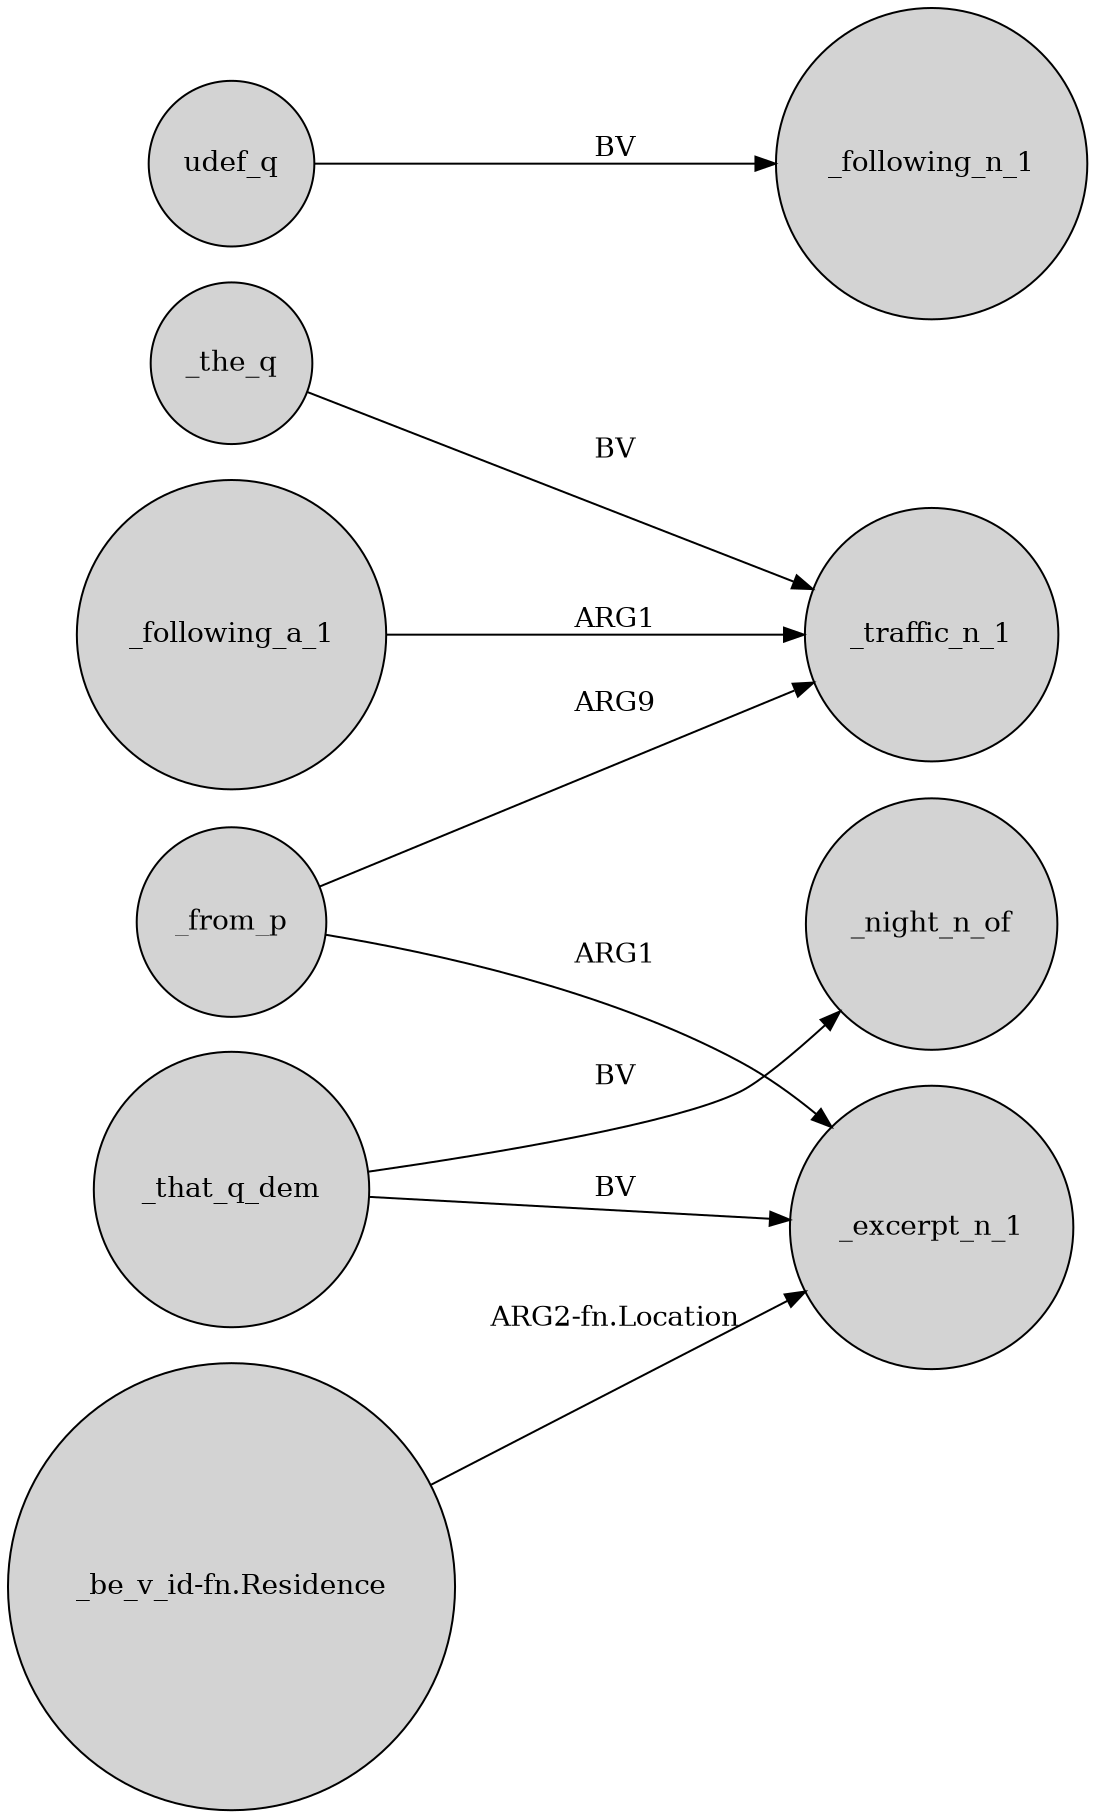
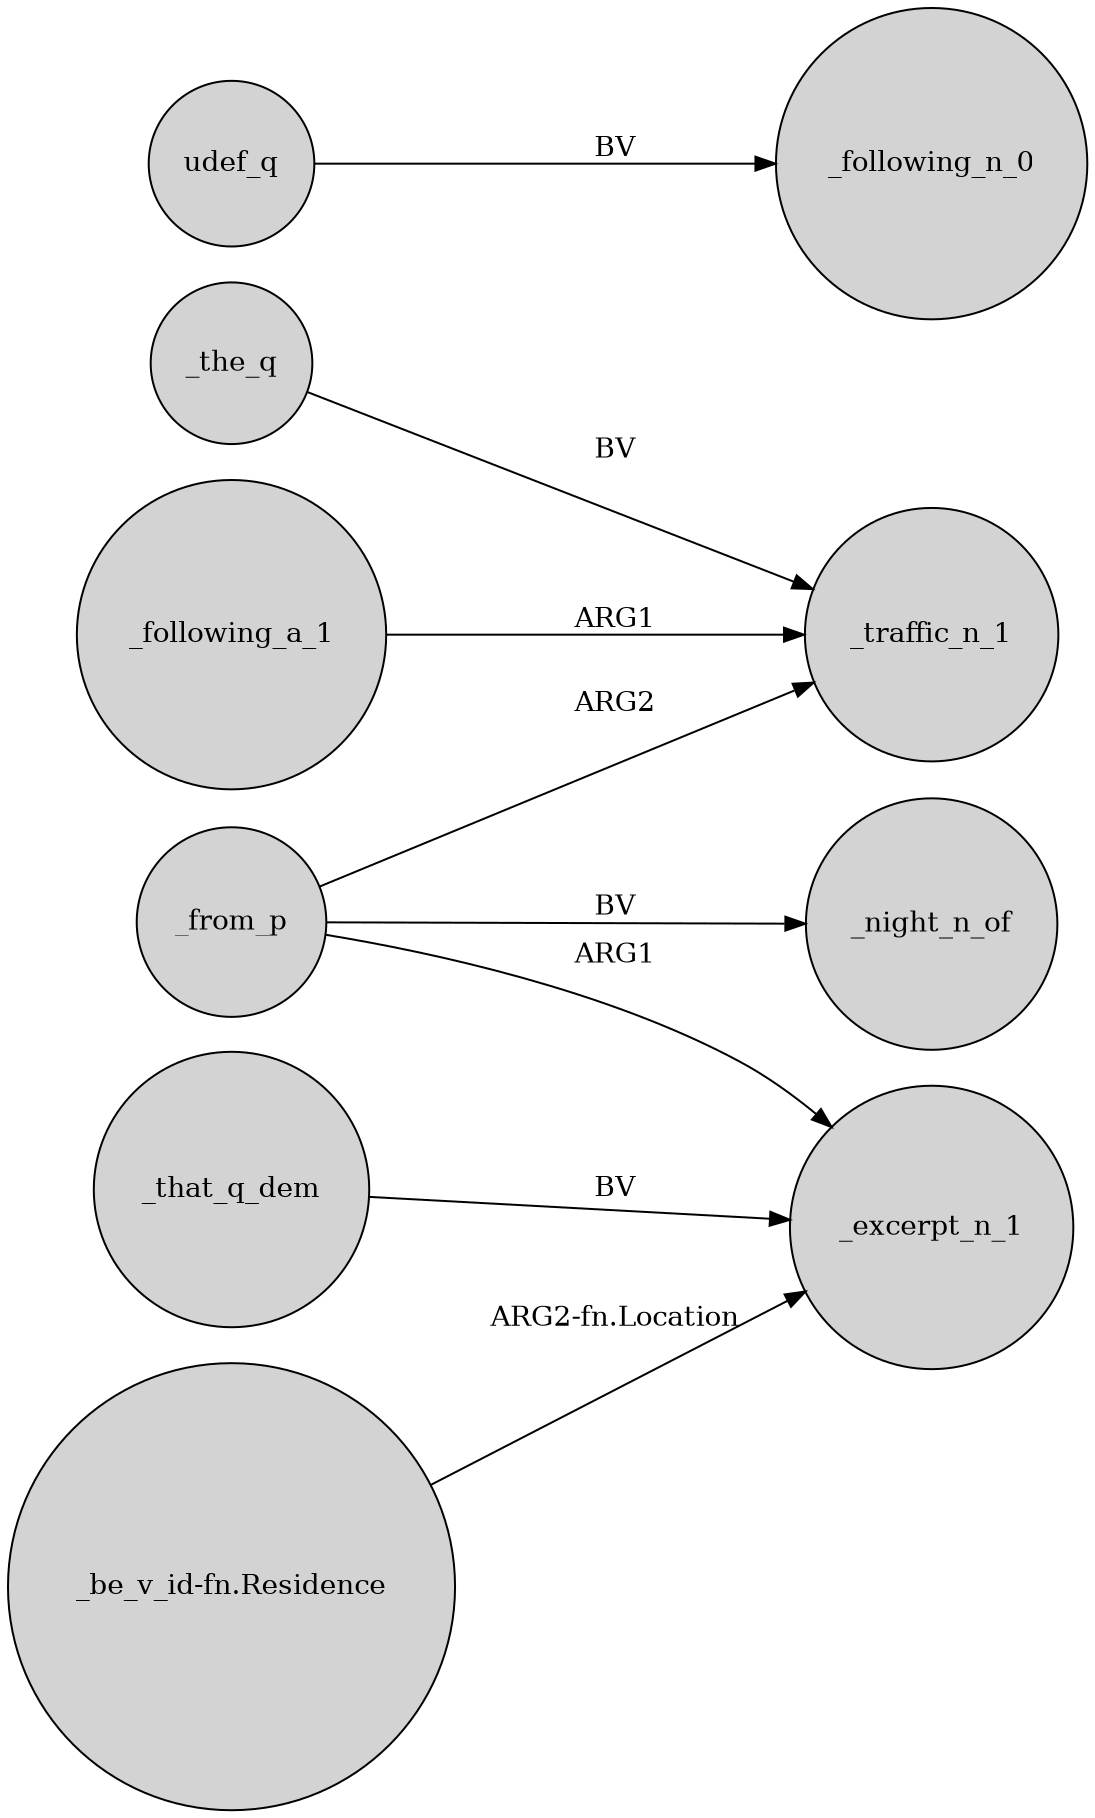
node "_following_n_1": label "_following_n_1" -> "_following_n_0"
edge "_from_p" -> "_traffic_n_1": label "ARG9" -> "ARG2"
edge "_that_q_dem" -> "_night_n_of": now "_from_p" -> "_night_n_of"
